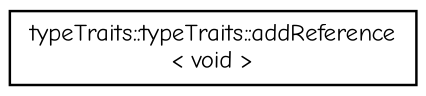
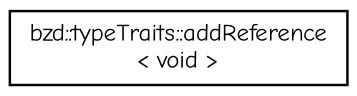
node "typeTraits::typeTraits::addReference < void >": label "typeTraits::typeTraits::addReference < void >" -> "bzd::typeTraits::addReference < void >"
